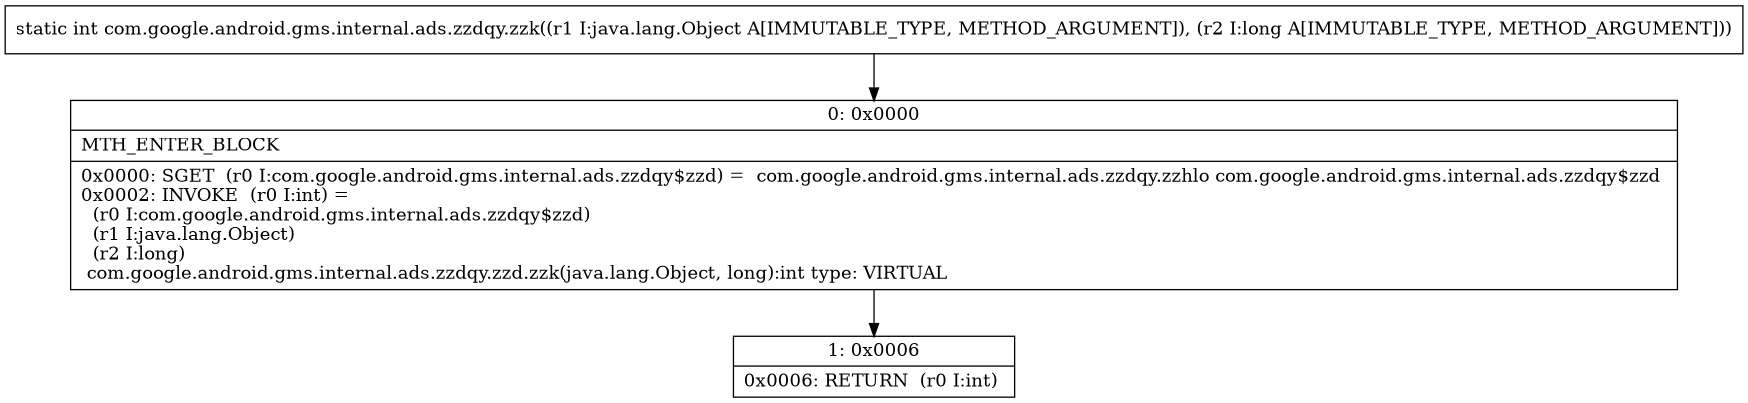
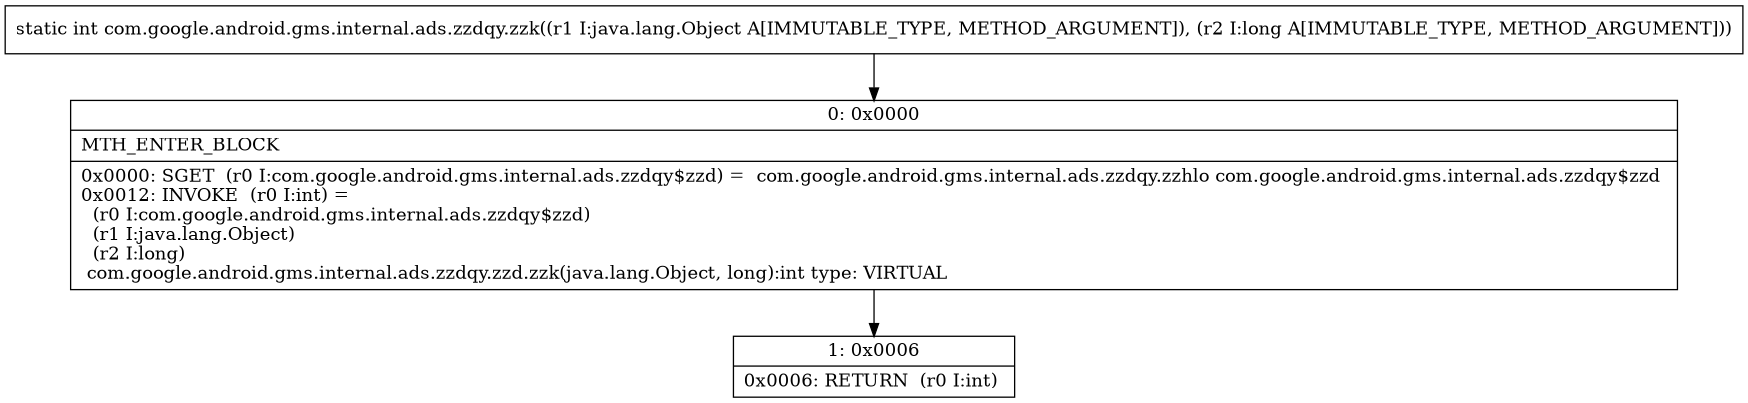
node "0: 0x0000": text "0x0002: INVOKE  (r0 I:int) =" -> "0x0012: INVOKE  (r0 I:int) ="
